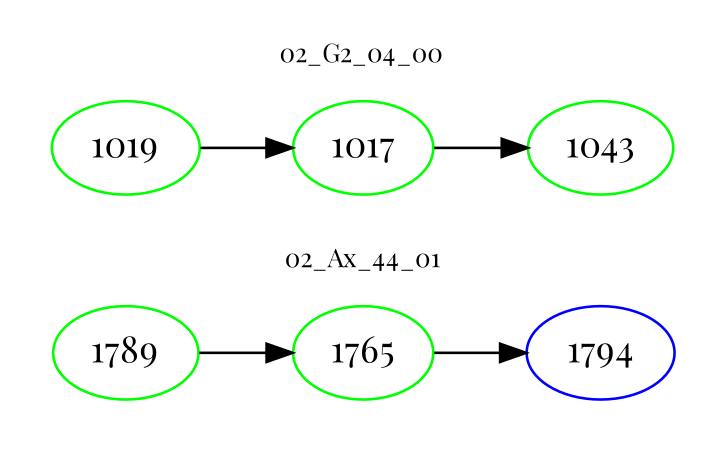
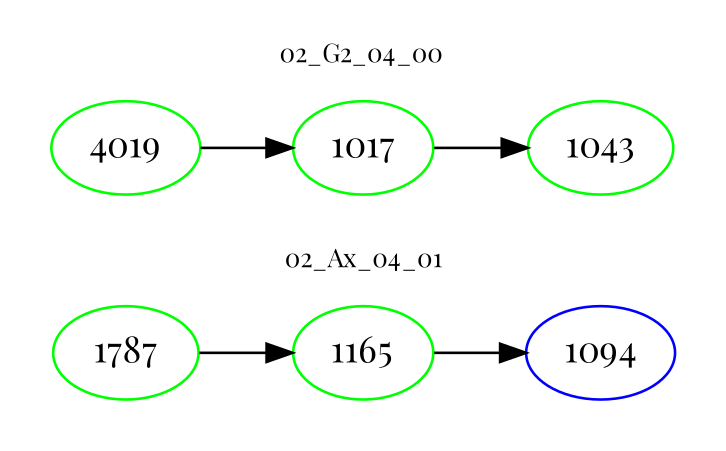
node "1019": label "1019" -> "4019"
cluster "02_Ax_44_01": label "02_Ax_44_01" -> "02_Ax_04_01"
node "1789": label "1789" -> "1787"
node "1765": label "1765" -> "1165"
node "1794": label "1794" -> "1094"
